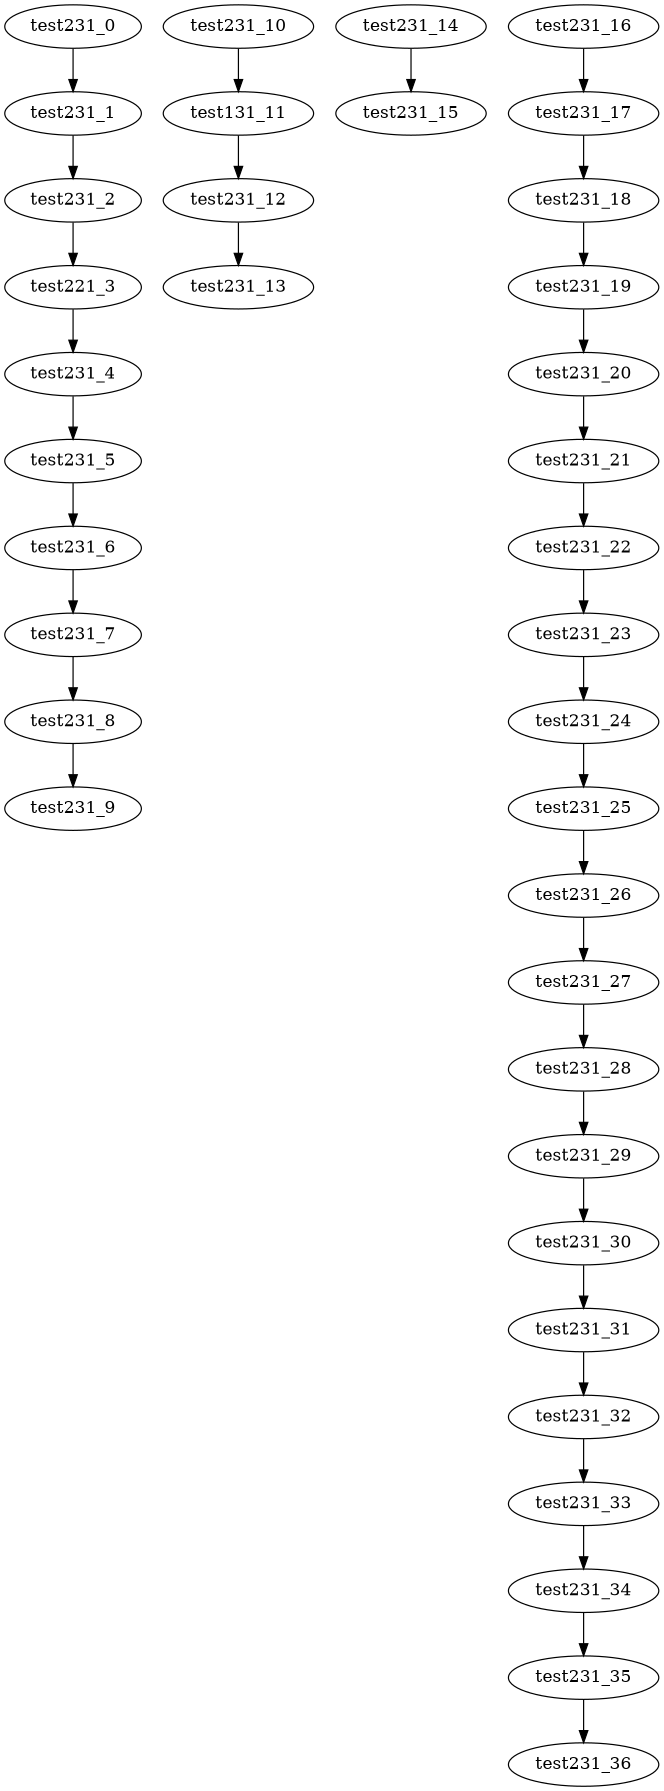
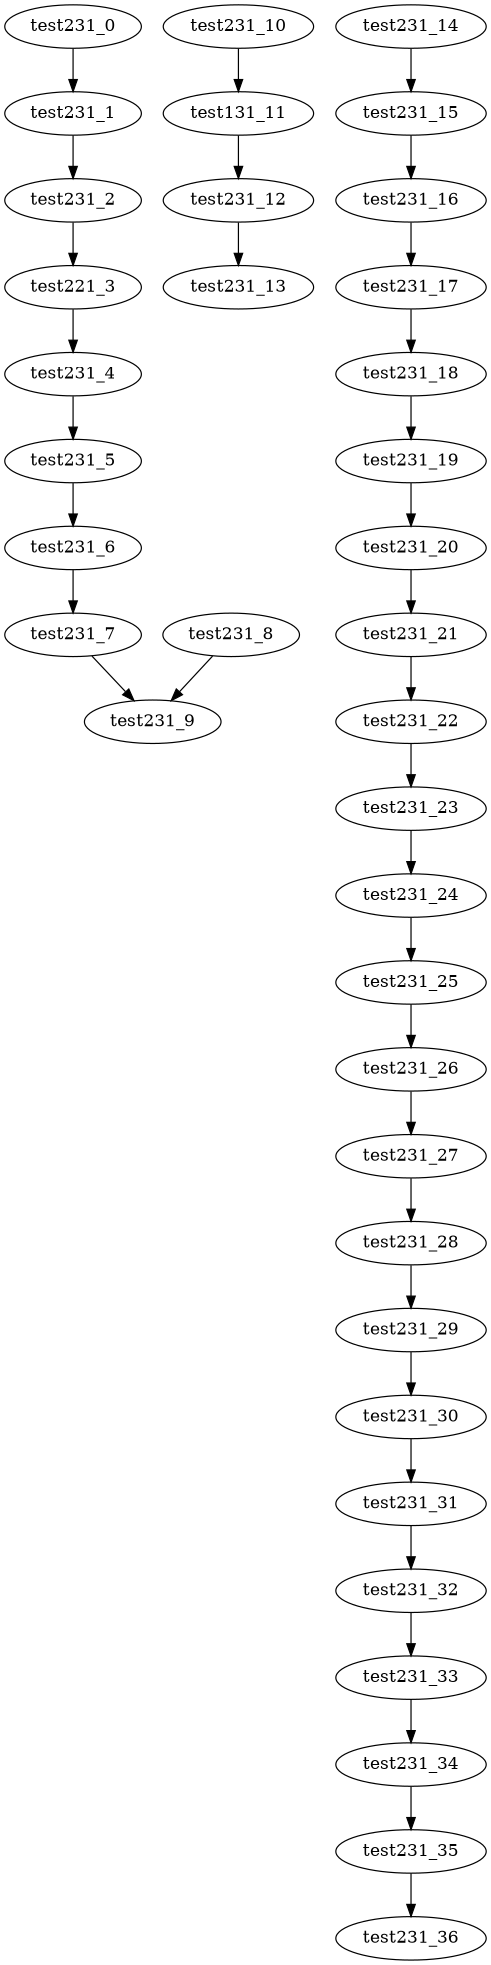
edge "test231_15" -> "test231_16": added
edge "test231_7" -> "test231_8": now "test231_7" -> "test231_9"
